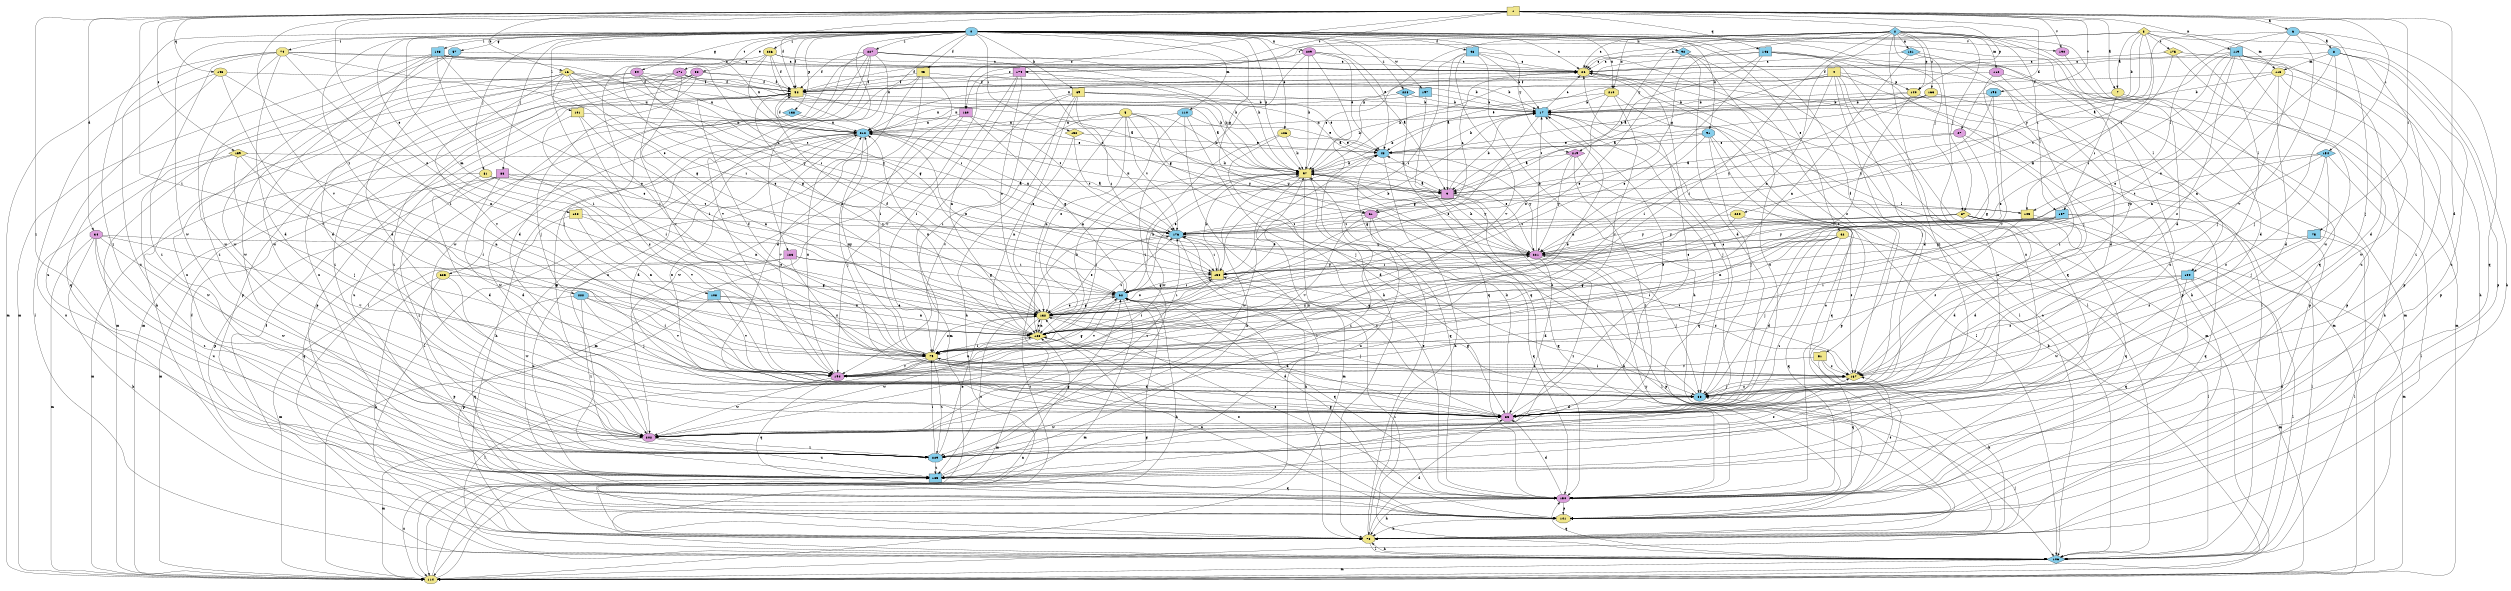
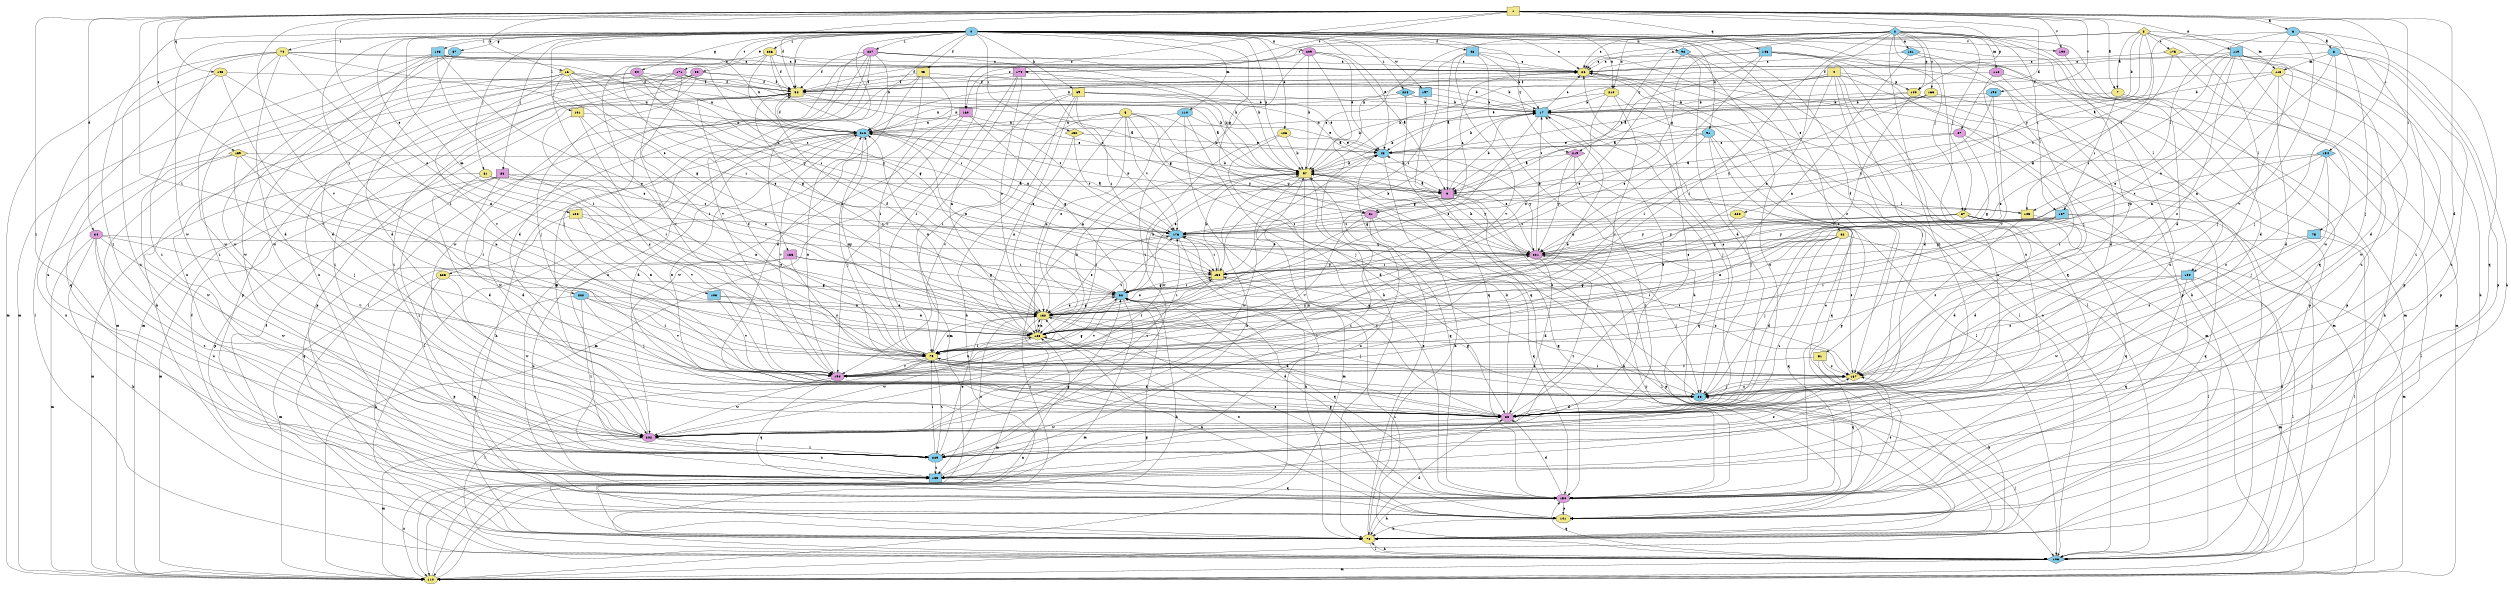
node "138": removed
edge "108" -> "141": removed, label "p"
edge "114" -> "17": removed, label "b"
